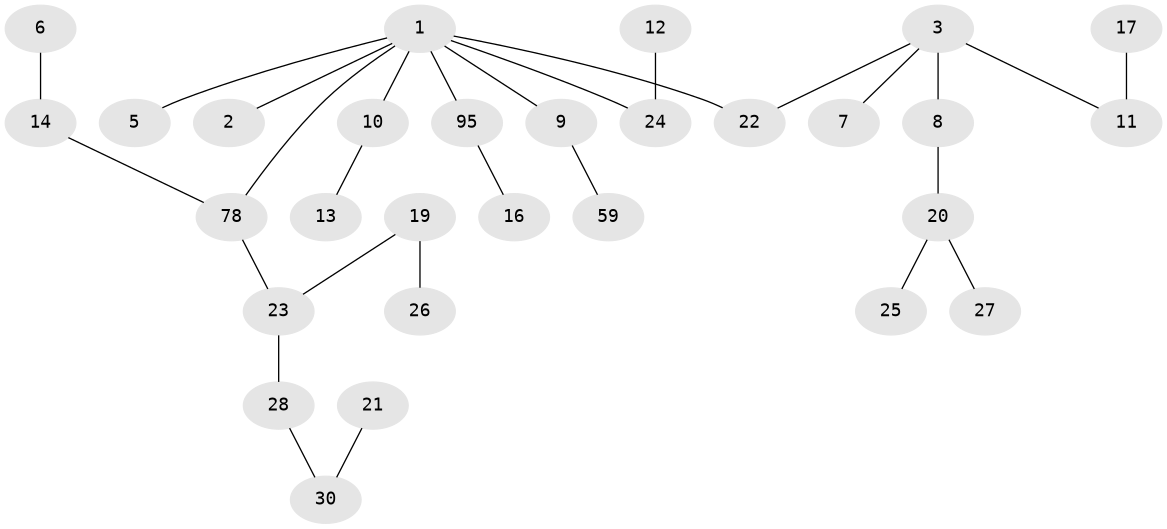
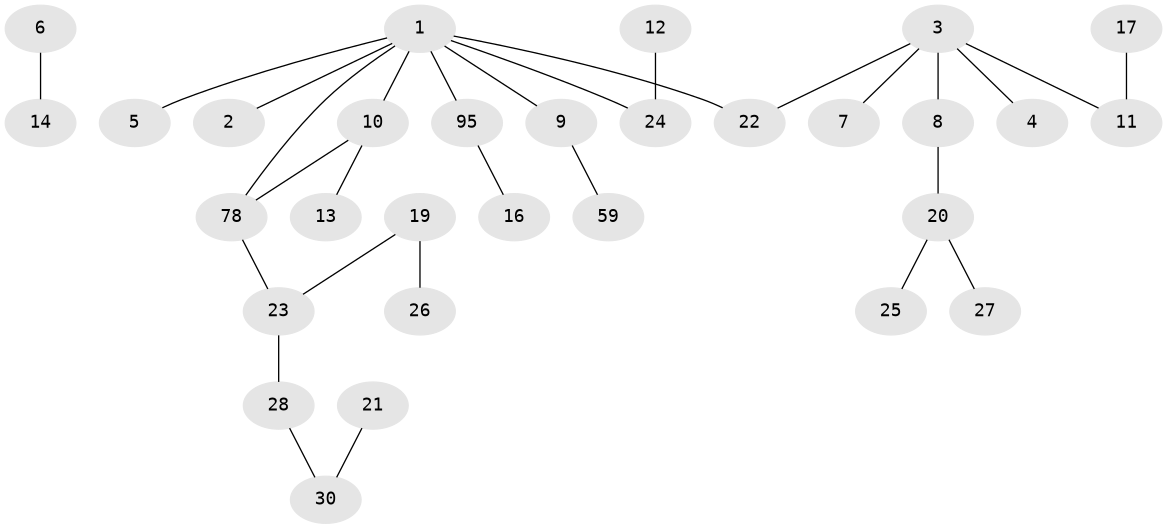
node "4": added
edge "14" -- "78": now "10" -- "78"
